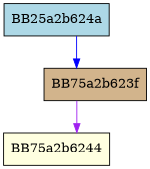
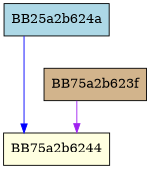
edge "BB25a2b624a" -> "BB75a2b623f": now "BB25a2b624a" -> "BB75a2b6244"
